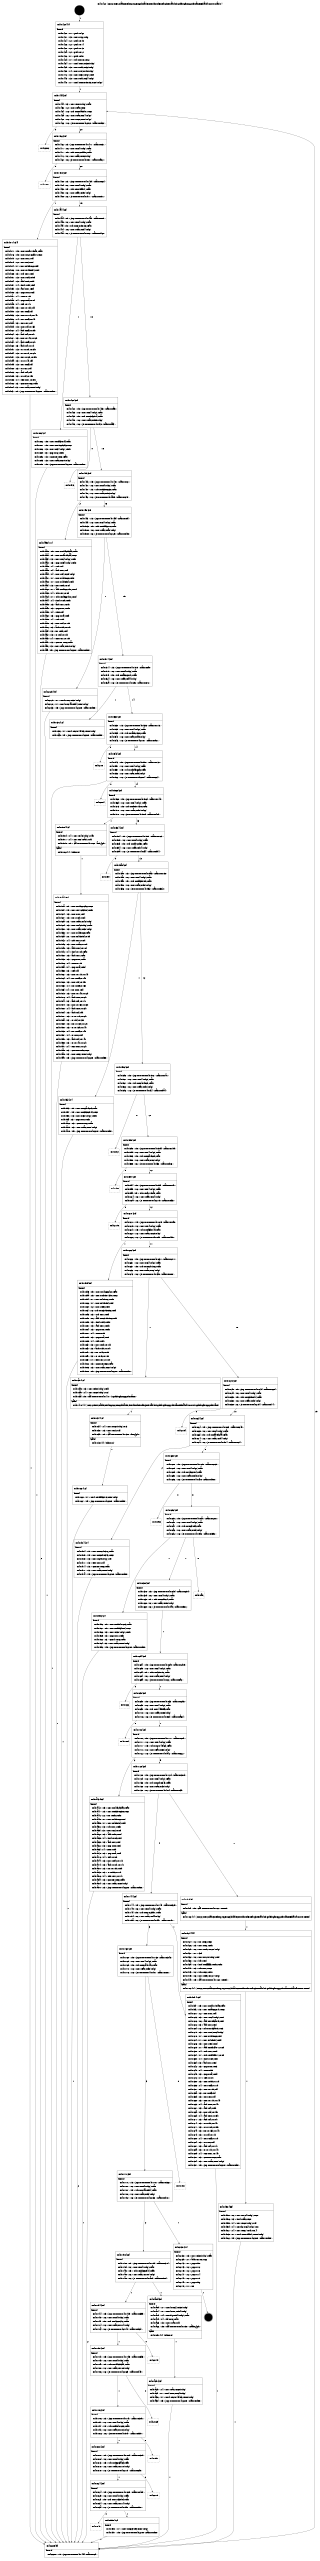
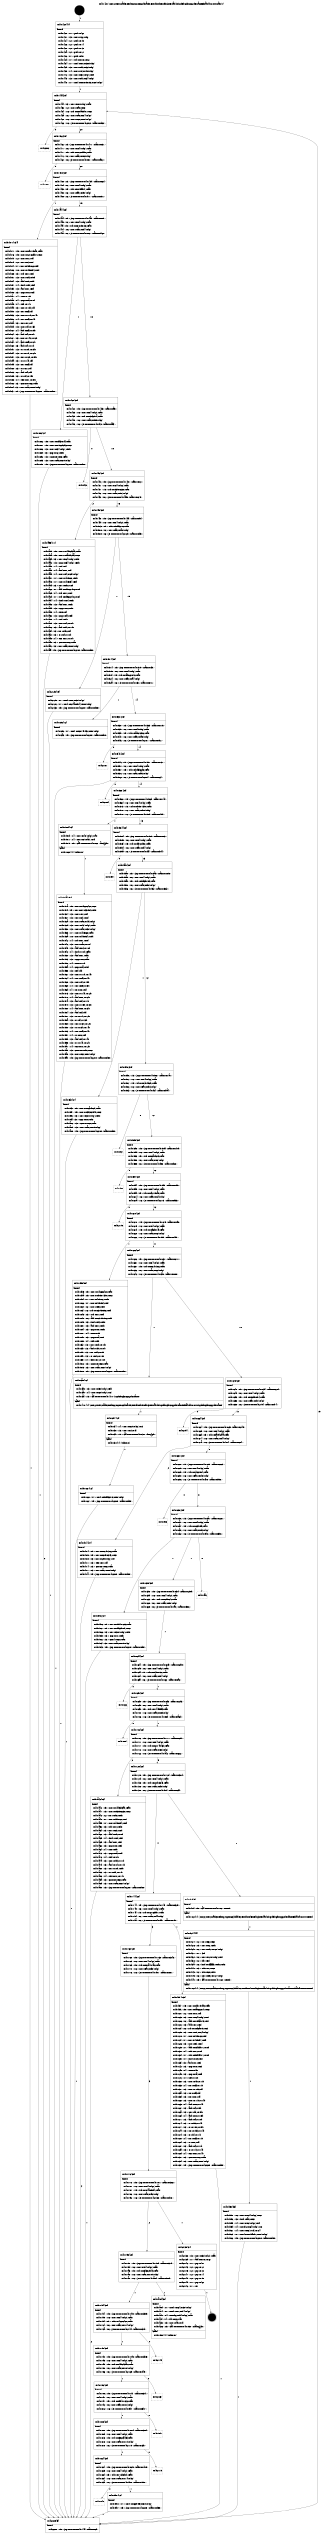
node "0x401d01": removed
node "0x401a2b [23]": removed
